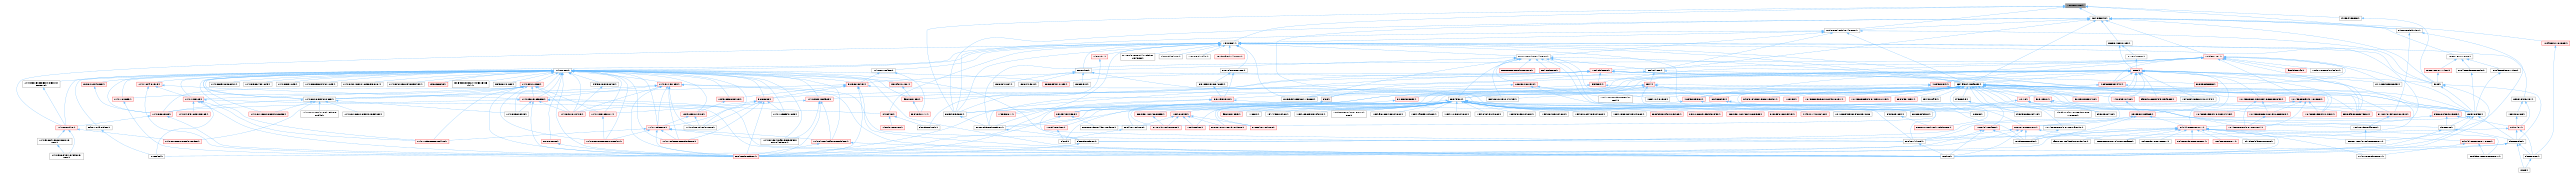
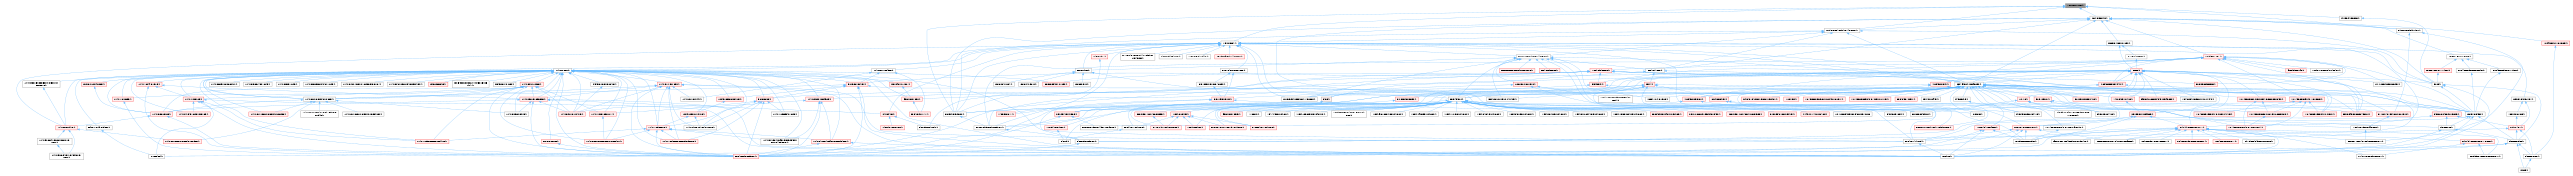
edge "AnimSingleNodeInstance.h" -> "AnimTypes.h": added
edge "ParallelFor.h" -> "MemStack.h": added
node "AnimCurveUtils.h": added
edge "PrecomputedMeshWeightData.h" -> "DisplaceMesh.h": now "PrecomputedMeshWeightData.h" -> "Task.h"
